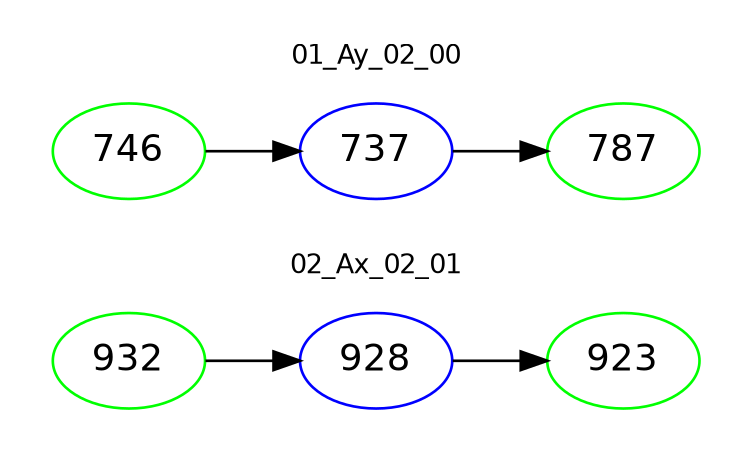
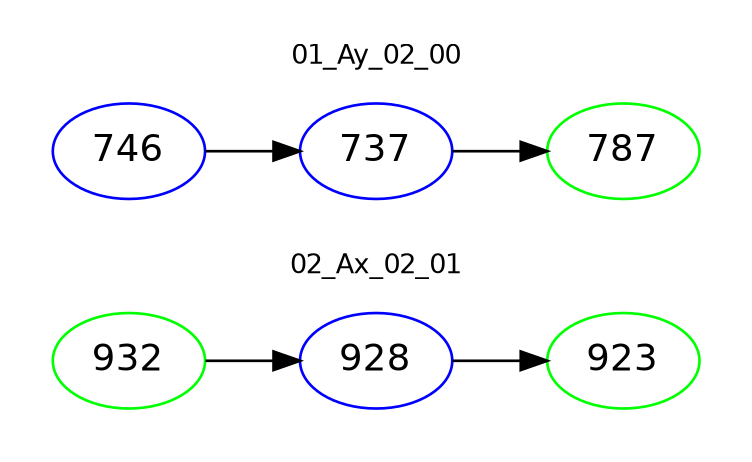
node "746": color green -> blue
